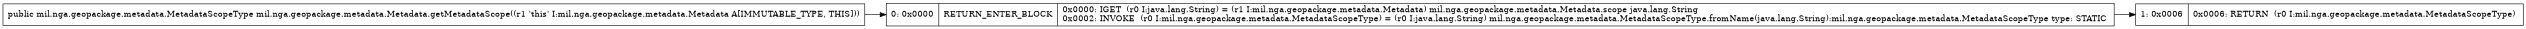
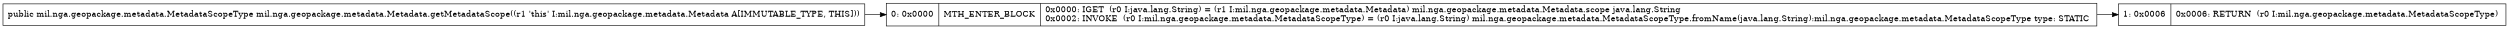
node "0: 0x0000": text "RETURN_ENTER_BLOCK" -> "MTH_ENTER_BLOCK"
